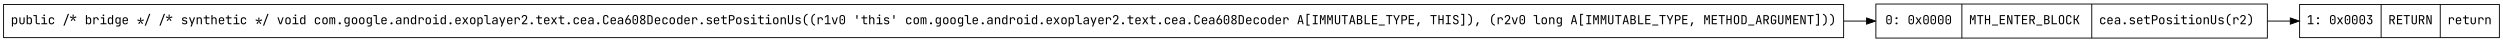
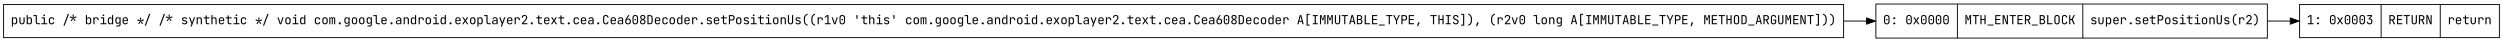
node "0: 0x0000": text "cea.setPositionUs(r2)" -> "super.setPositionUs(r2)"
